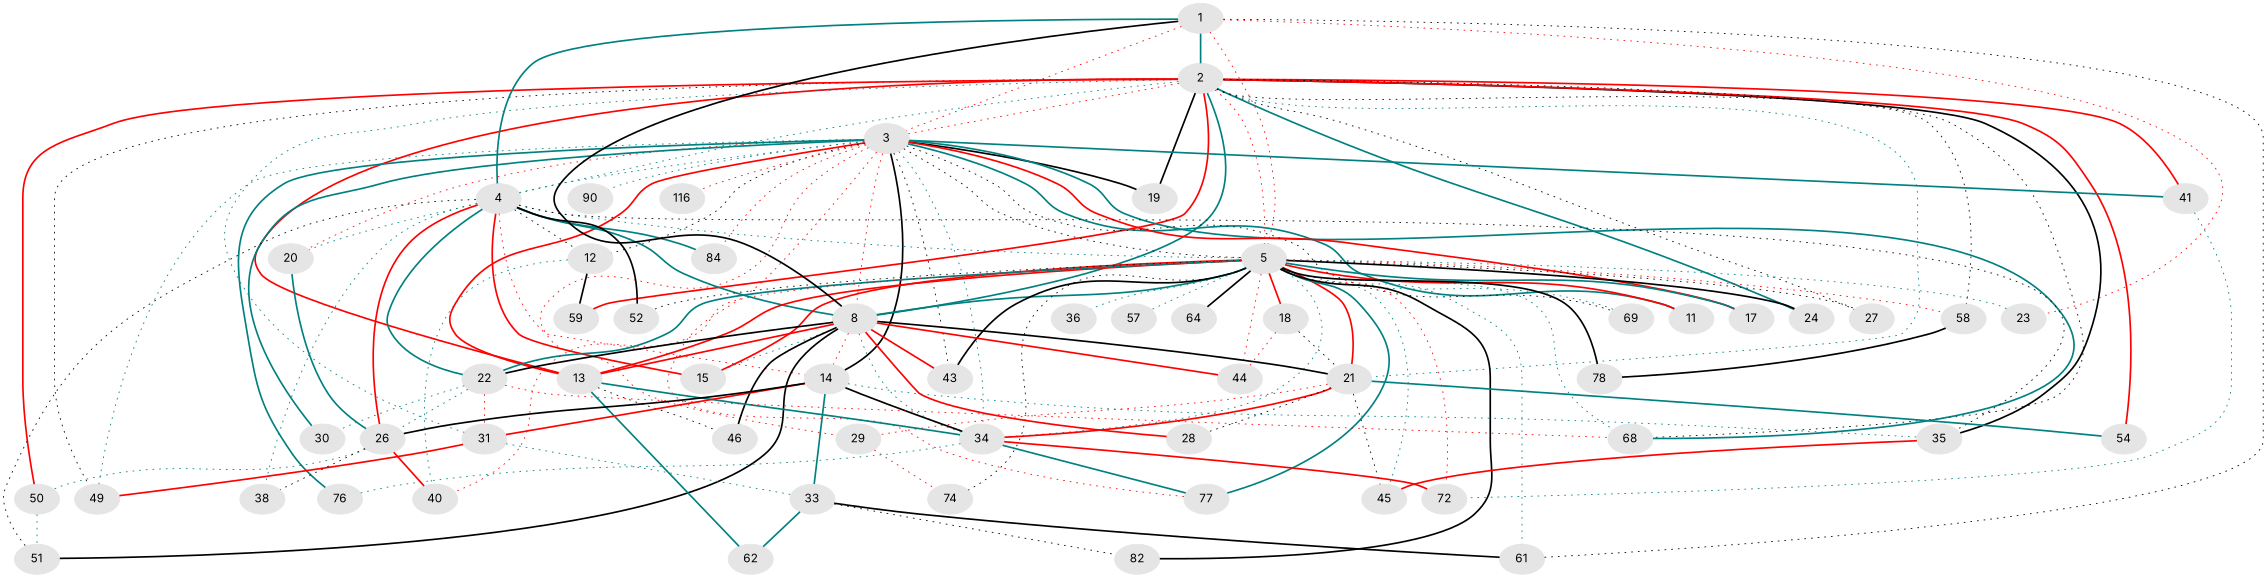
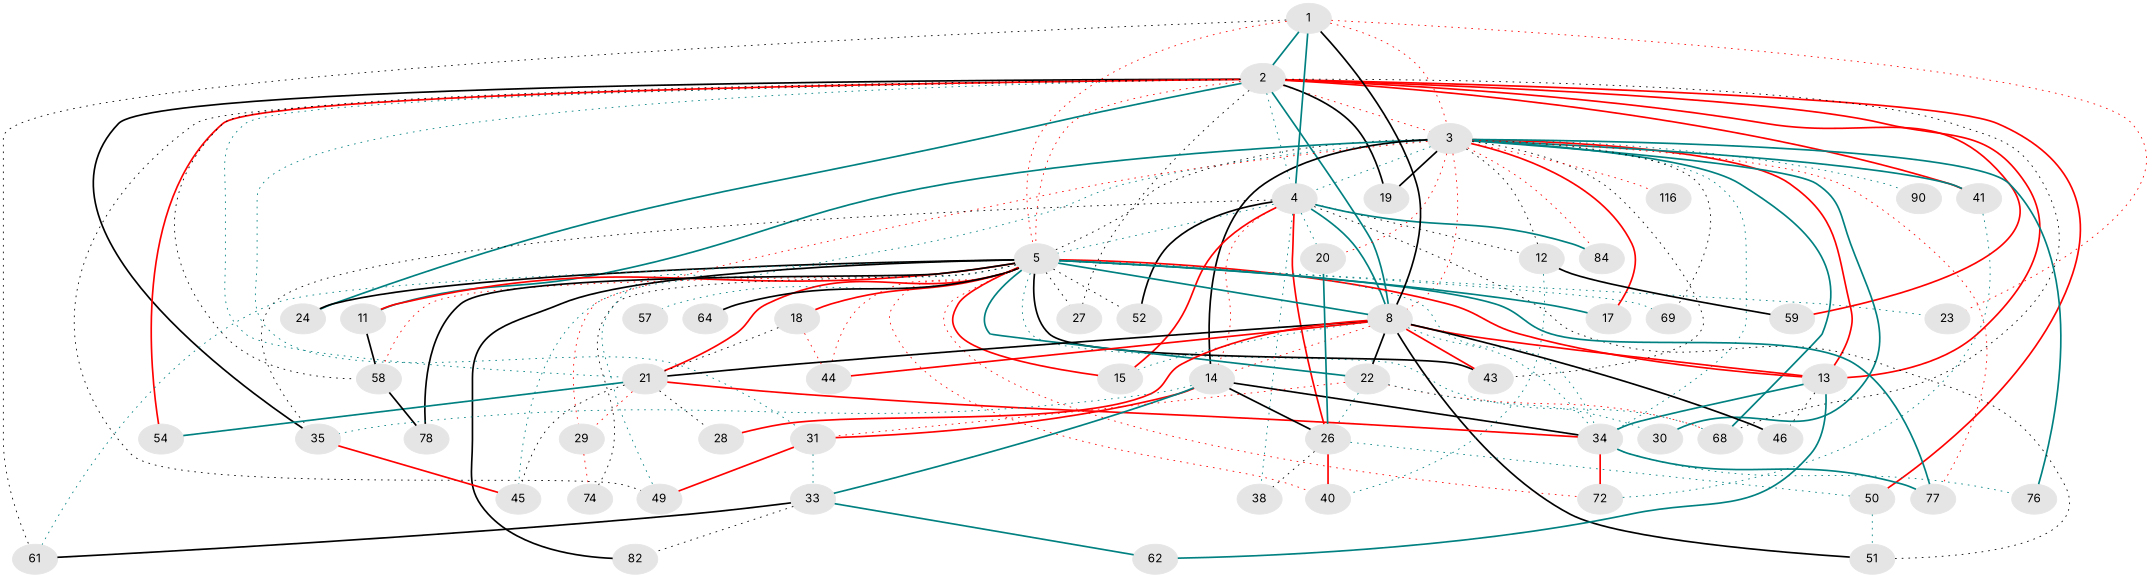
edge "4" -- "22": removed
node "36": removed
edge "11" -- "58": added
